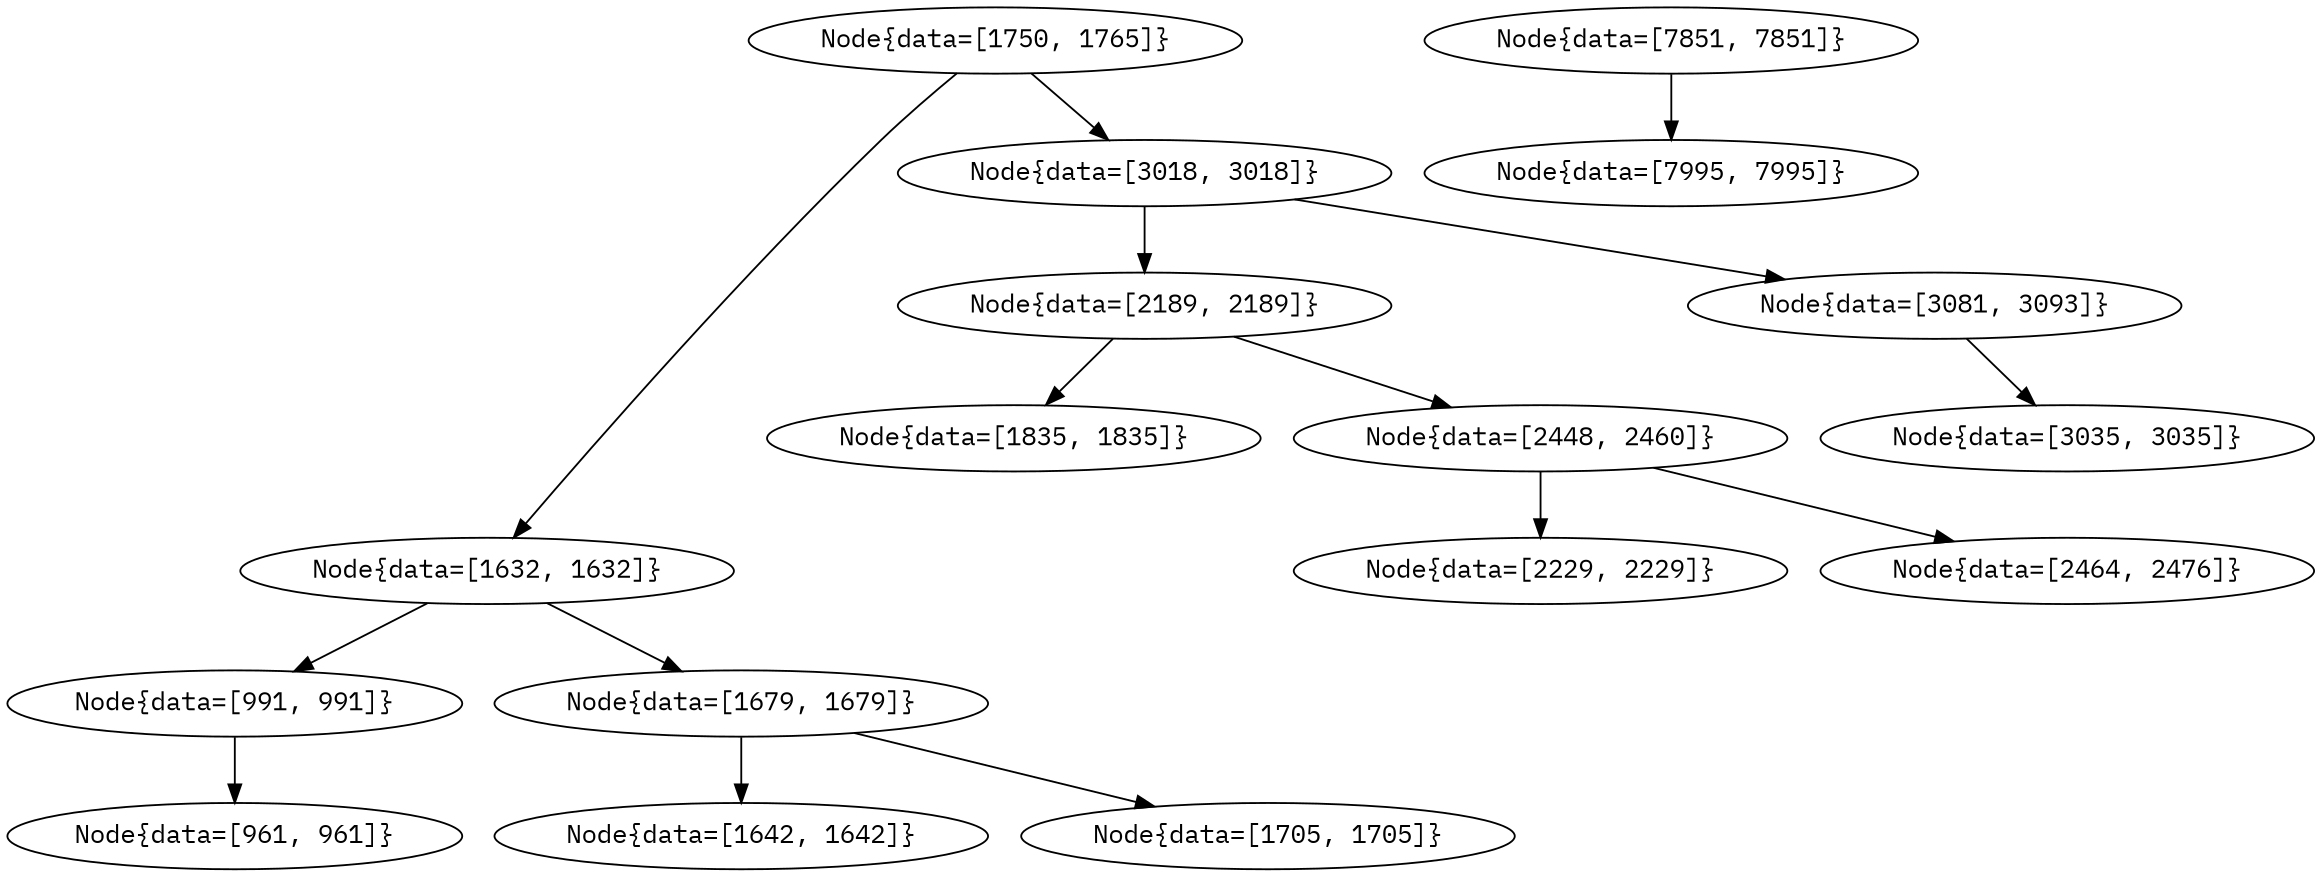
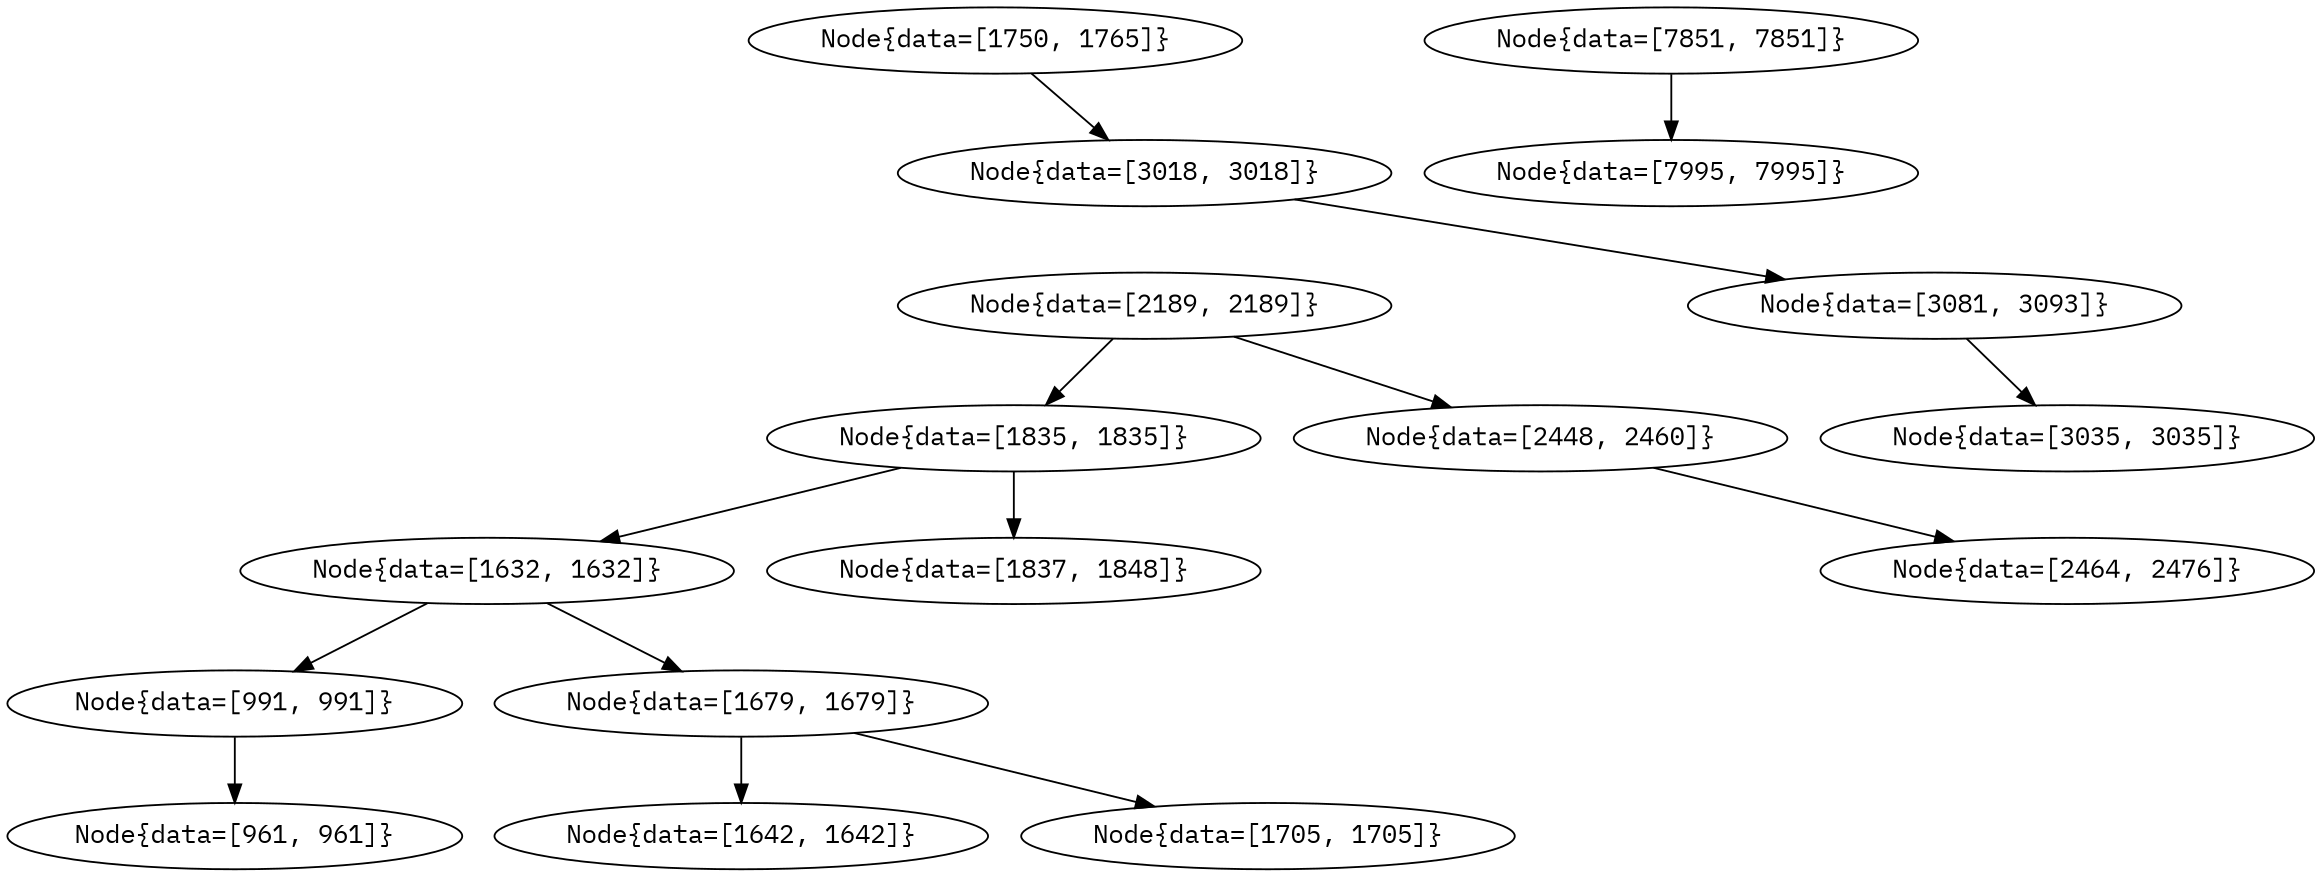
edge "Node{data=[3018, 3018]}" -> "Node{data=[2189, 2189]}": removed
edge "Node{data=[1750, 1765]}" -> "Node{data=[1632, 1632]}": now "Node{data=[1835, 1835]}" -> "Node{data=[1632, 1632]}"
node "Node{data=[1837, 1848]}": added
node "Node{data=[2229, 2229]}": removed
